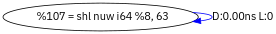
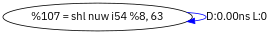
node "%107 = shl nuw i64 %8, 63": label "%107 = shl nuw i64 %8, 63" -> "%107 = shl nuw i54 %8, 63"
